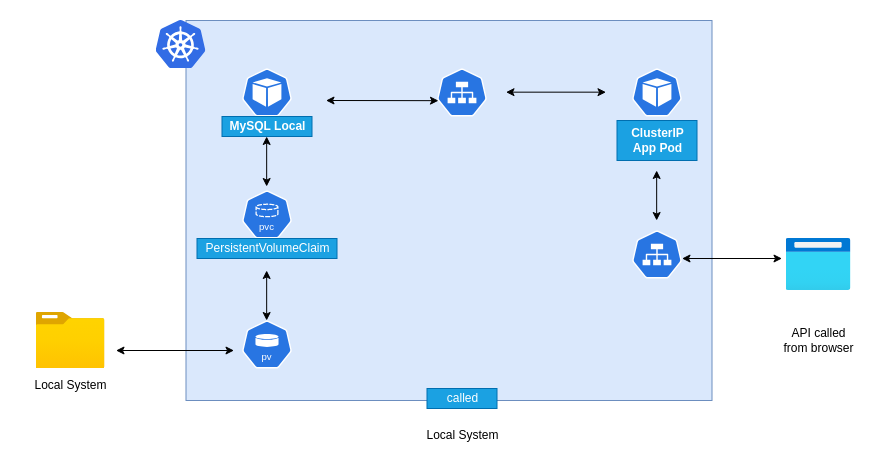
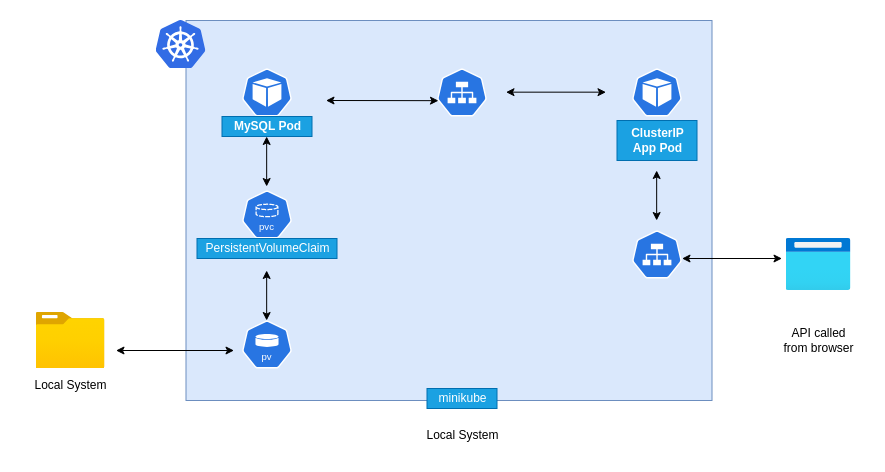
node "MySQL Local": label "MySQL Local" -> "MySQL Pod"
node "called": label "called" -> "minikube"
